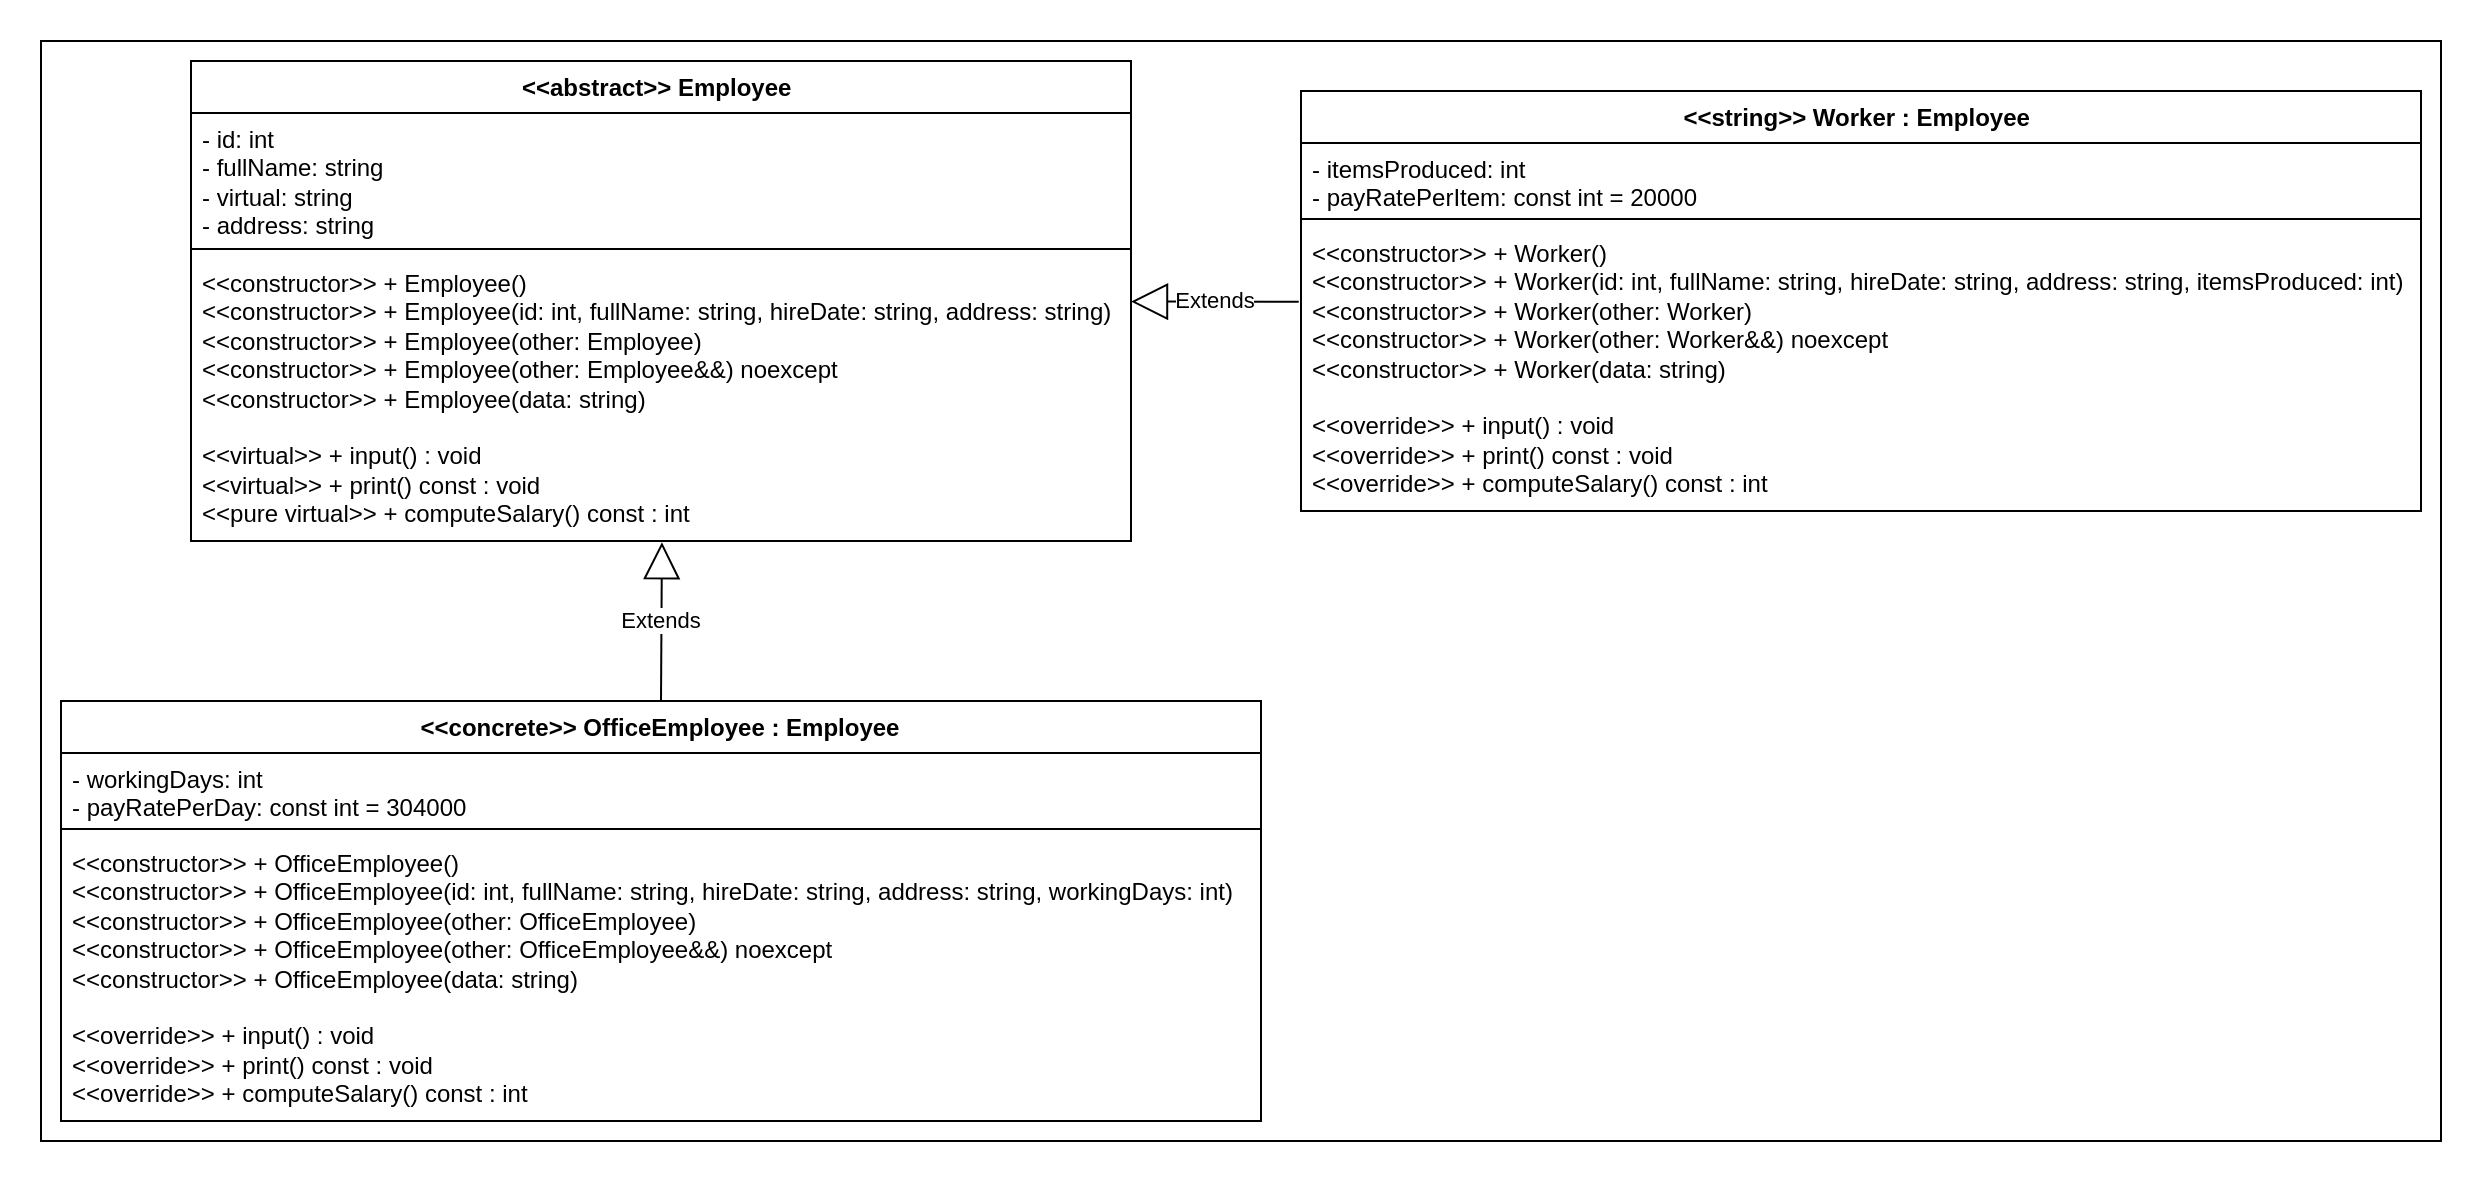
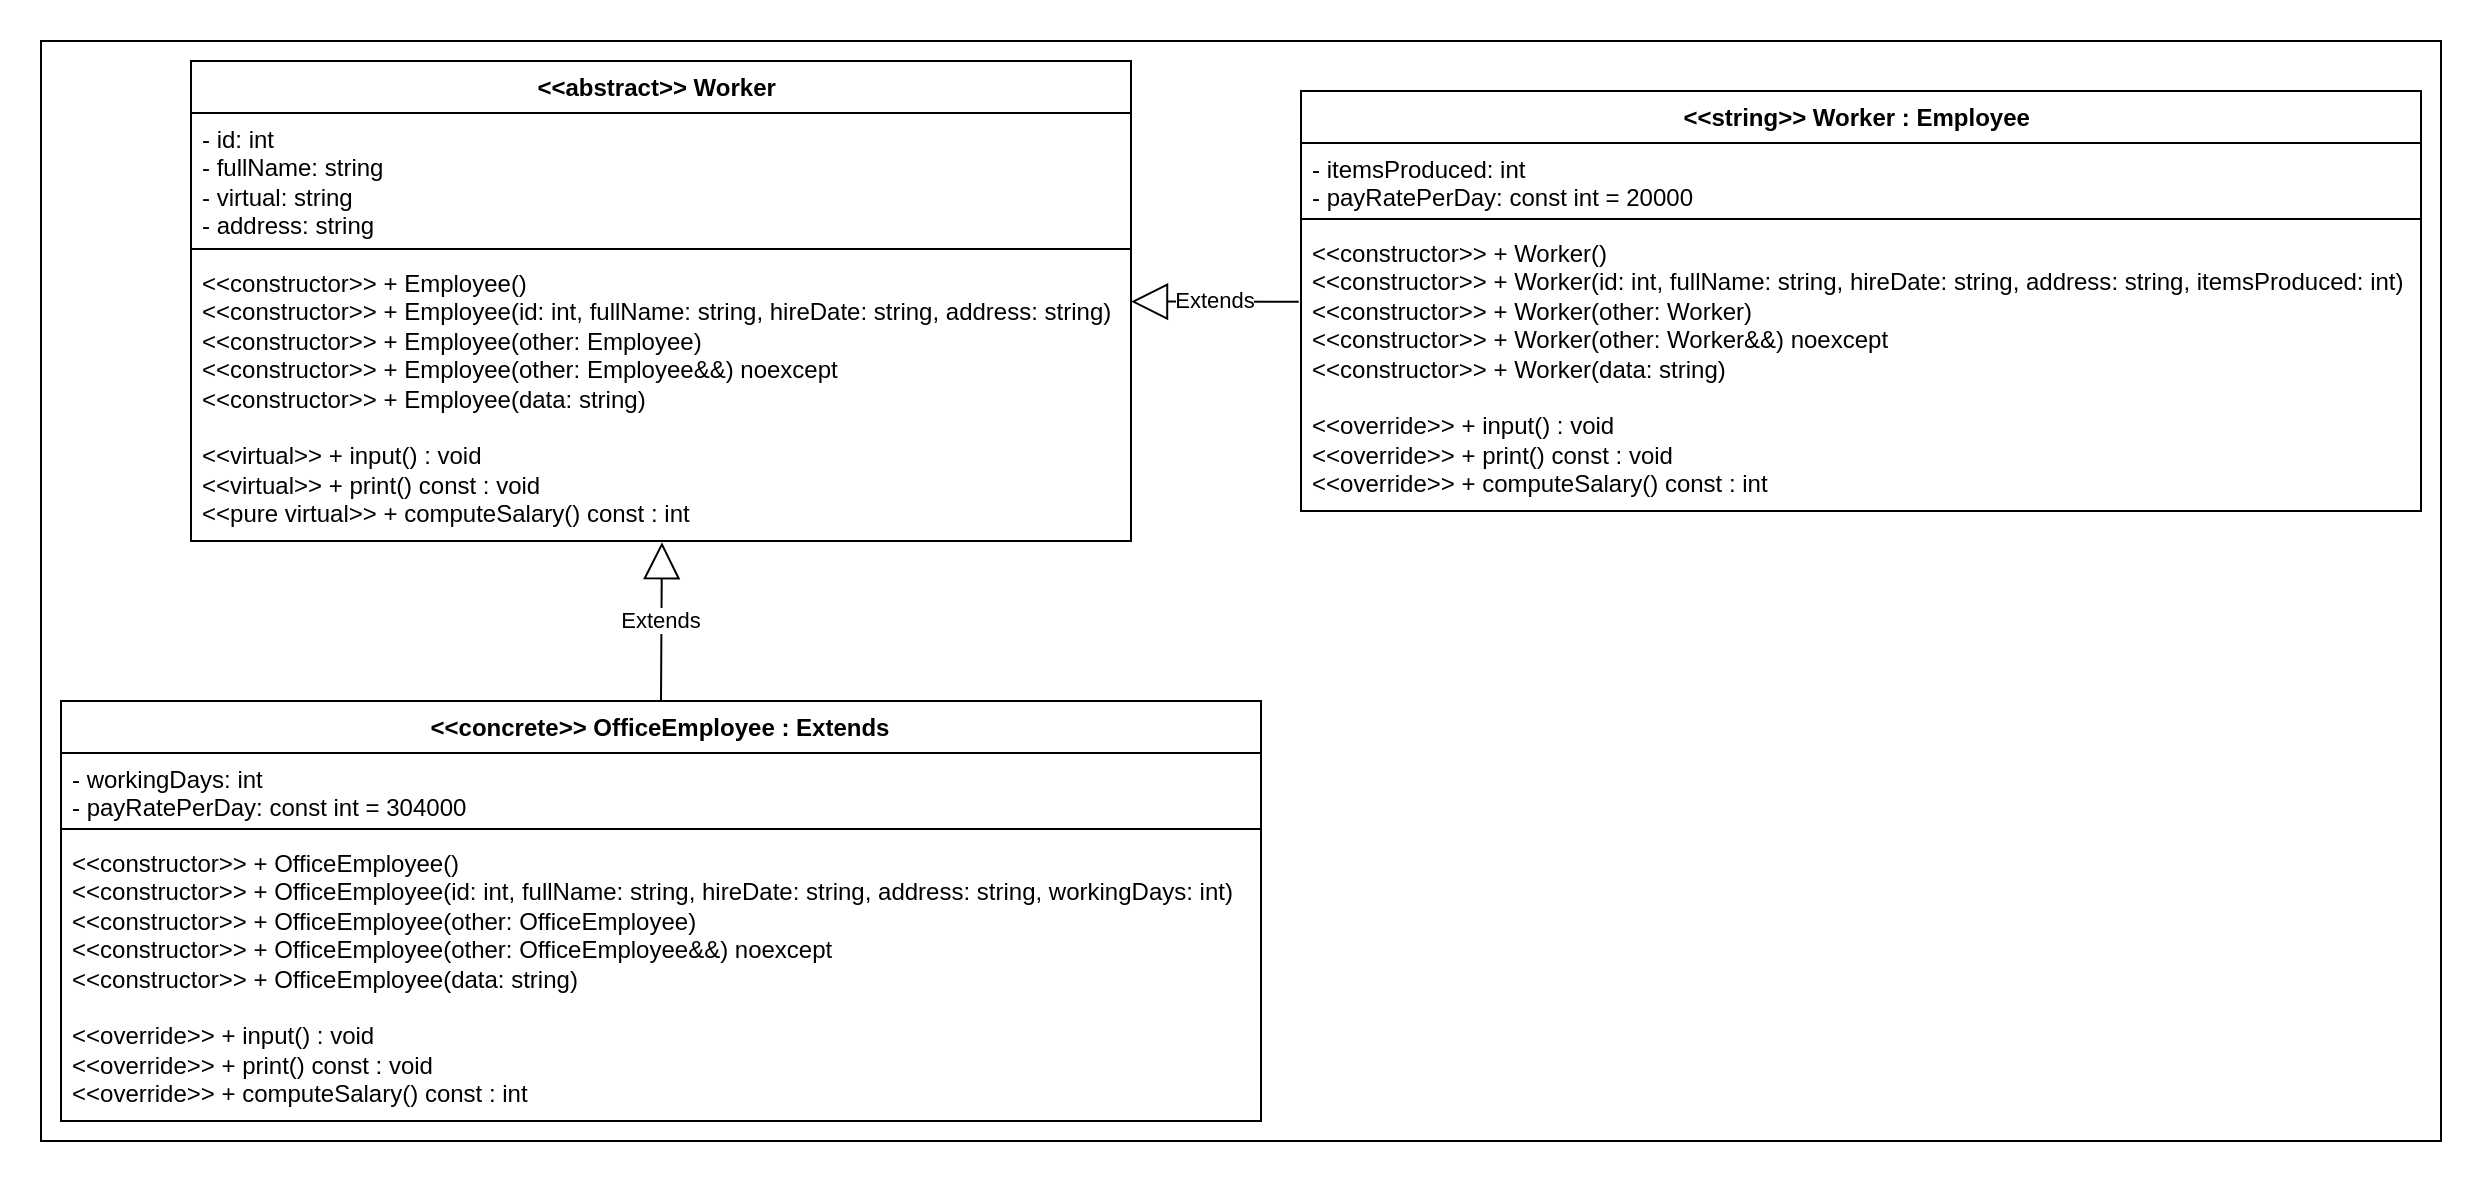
node "<<abstract>> Employee": label "<<abstract>> Employee" -> "<<abstract>> Worker"
node "- itemsProduced: int - payRatePerItem: const int = 20000": label "- itemsProduced: int - payRatePerItem: const int = 20000" -> "- itemsProduced: int - payRatePerDay: const int = 20000"
node "<<concrete>> OfficeEmployee : Employee": label "<<concrete>> OfficeEmployee : Employee" -> "<<concrete>> OfficeEmployee : Extends"
